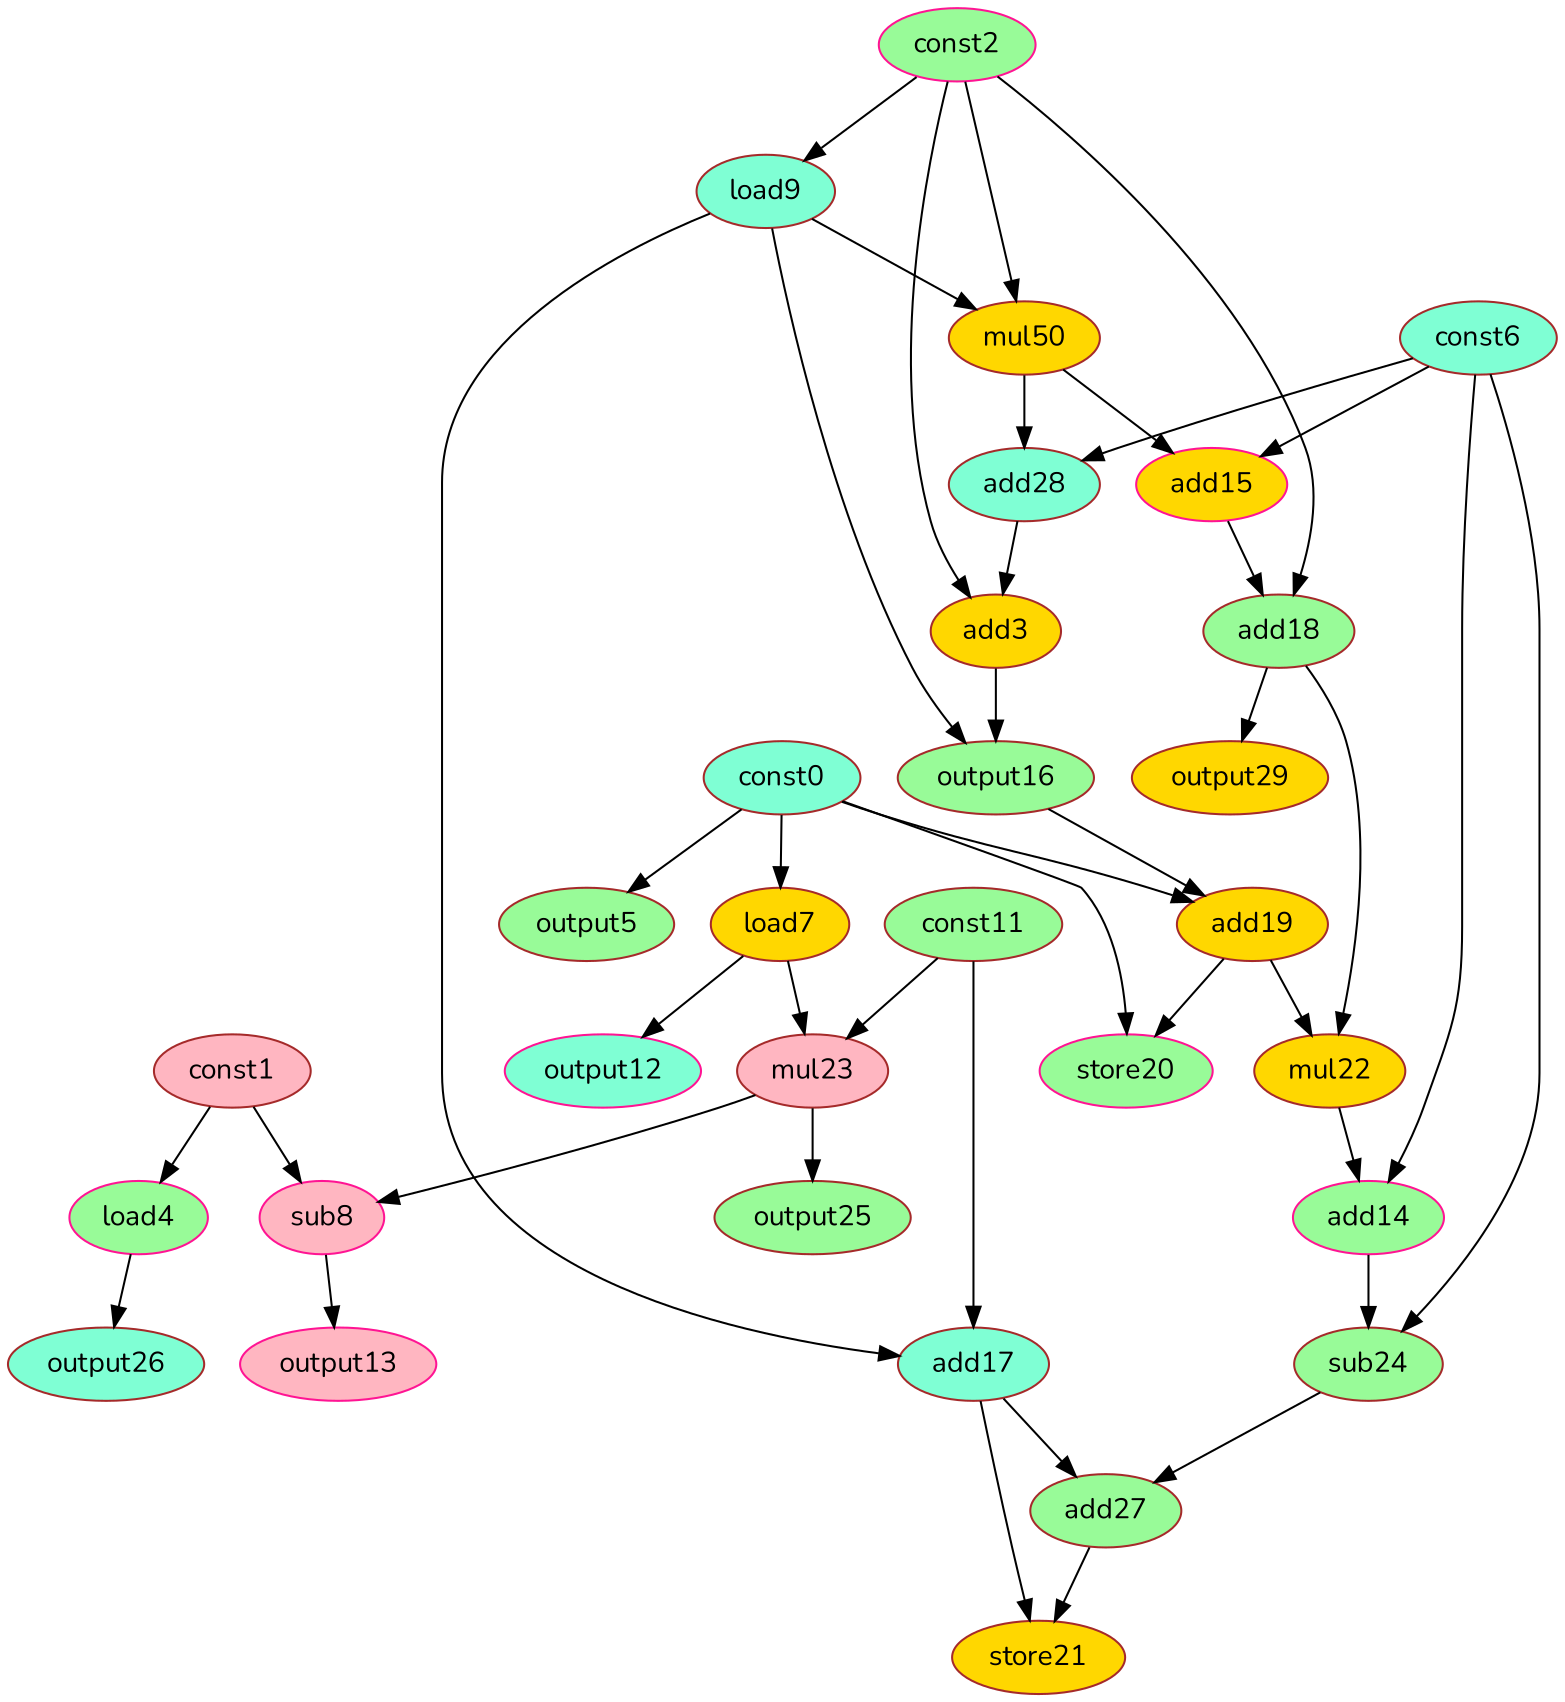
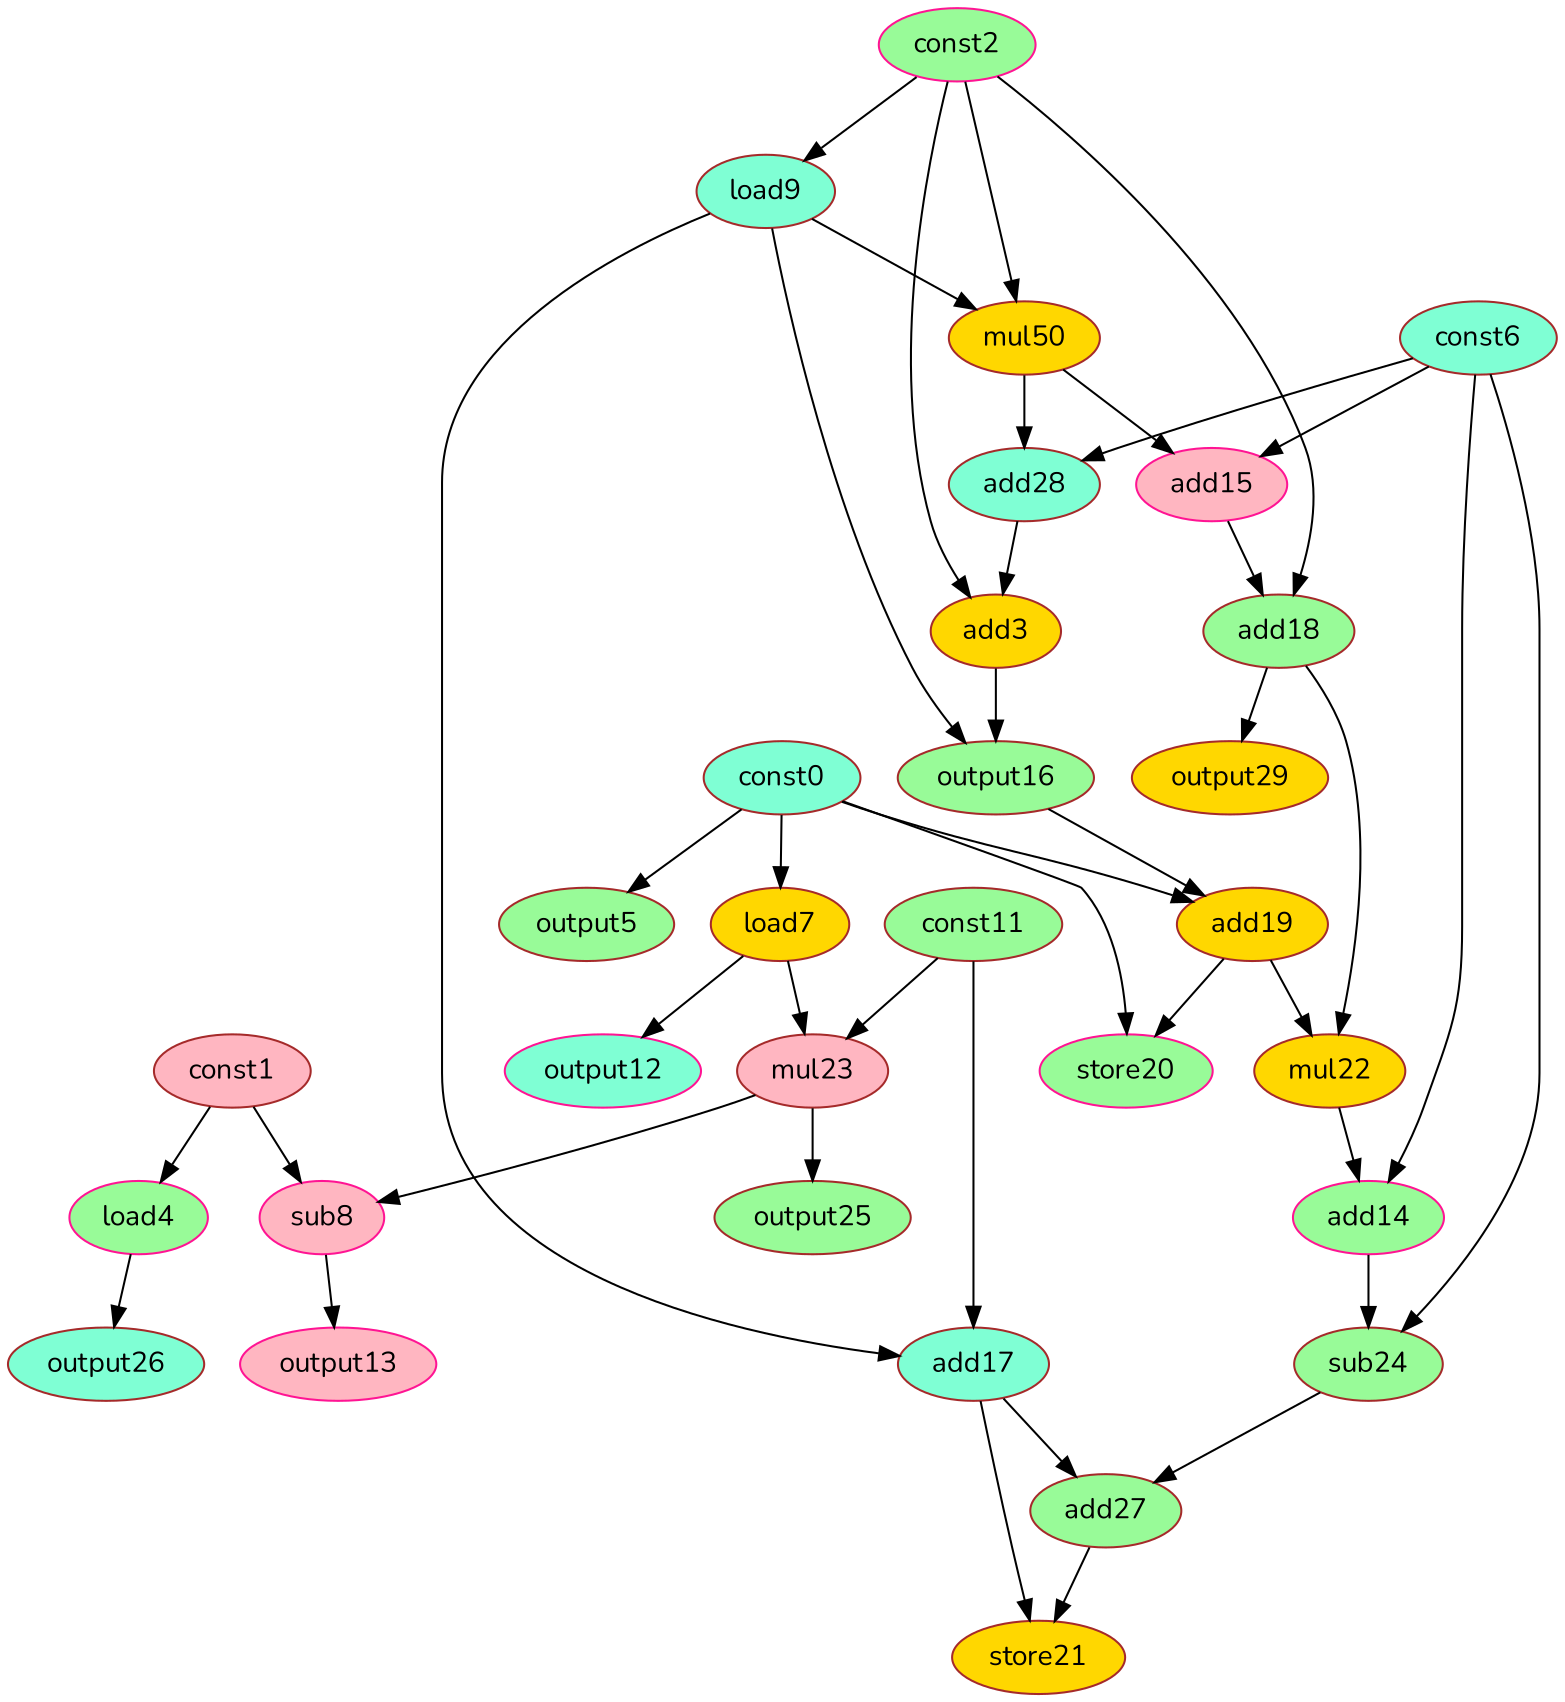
node "add15": fillcolor gold -> lightpink
